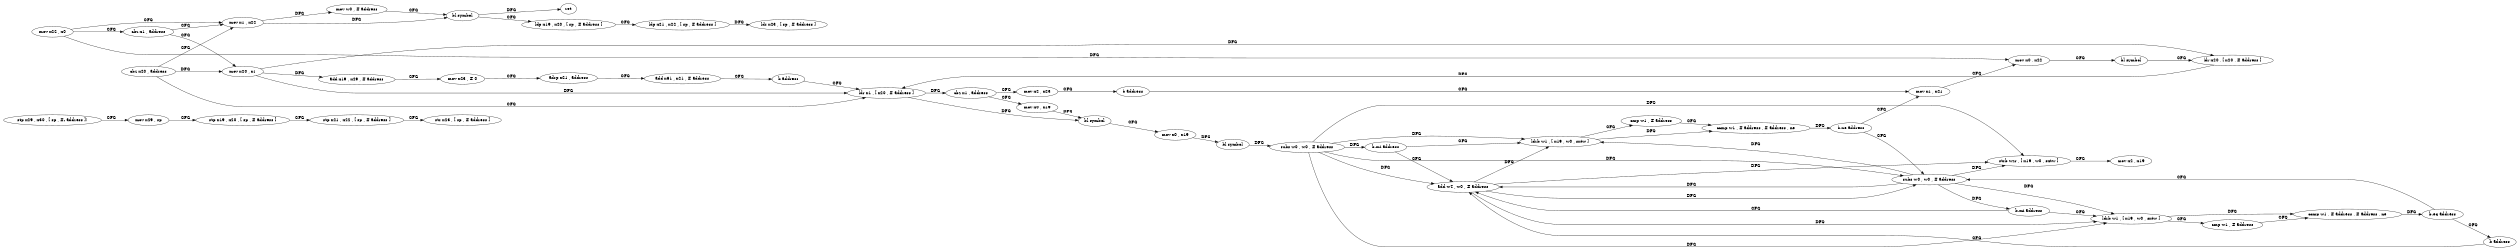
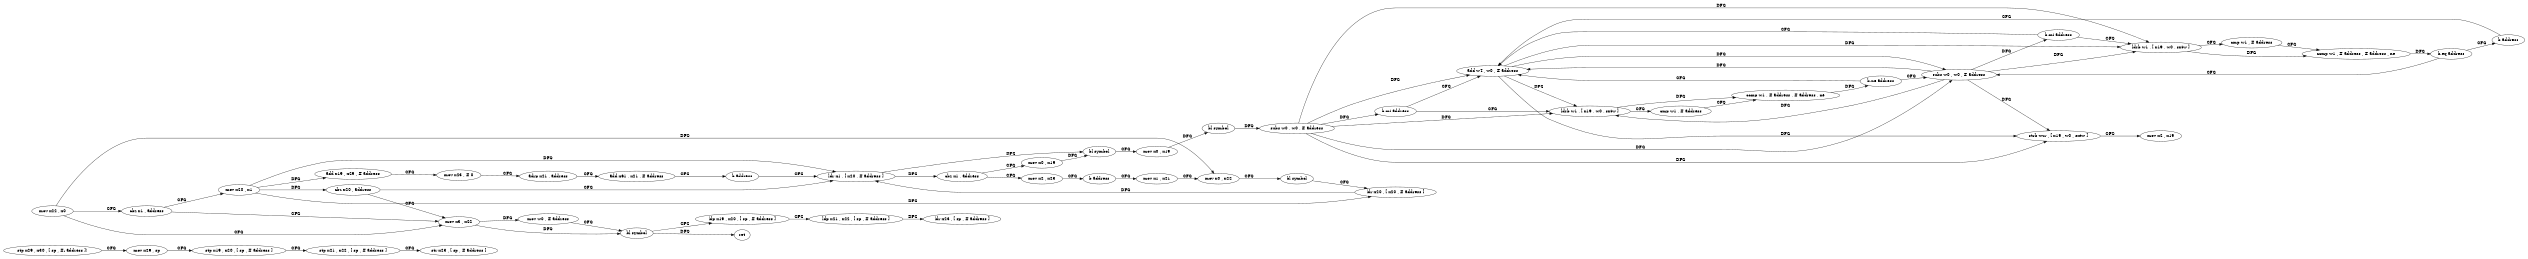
node "mov x1 , x22": label "mov x1 , x22" -> "mov x3 , x22"
edge "cbz x20 , address" -> "mov x20 , x1": reversed
edge "b.ne address" -> "mov x1 , x21": now "b.ne address" -> "add w4 , w0 , # address"
